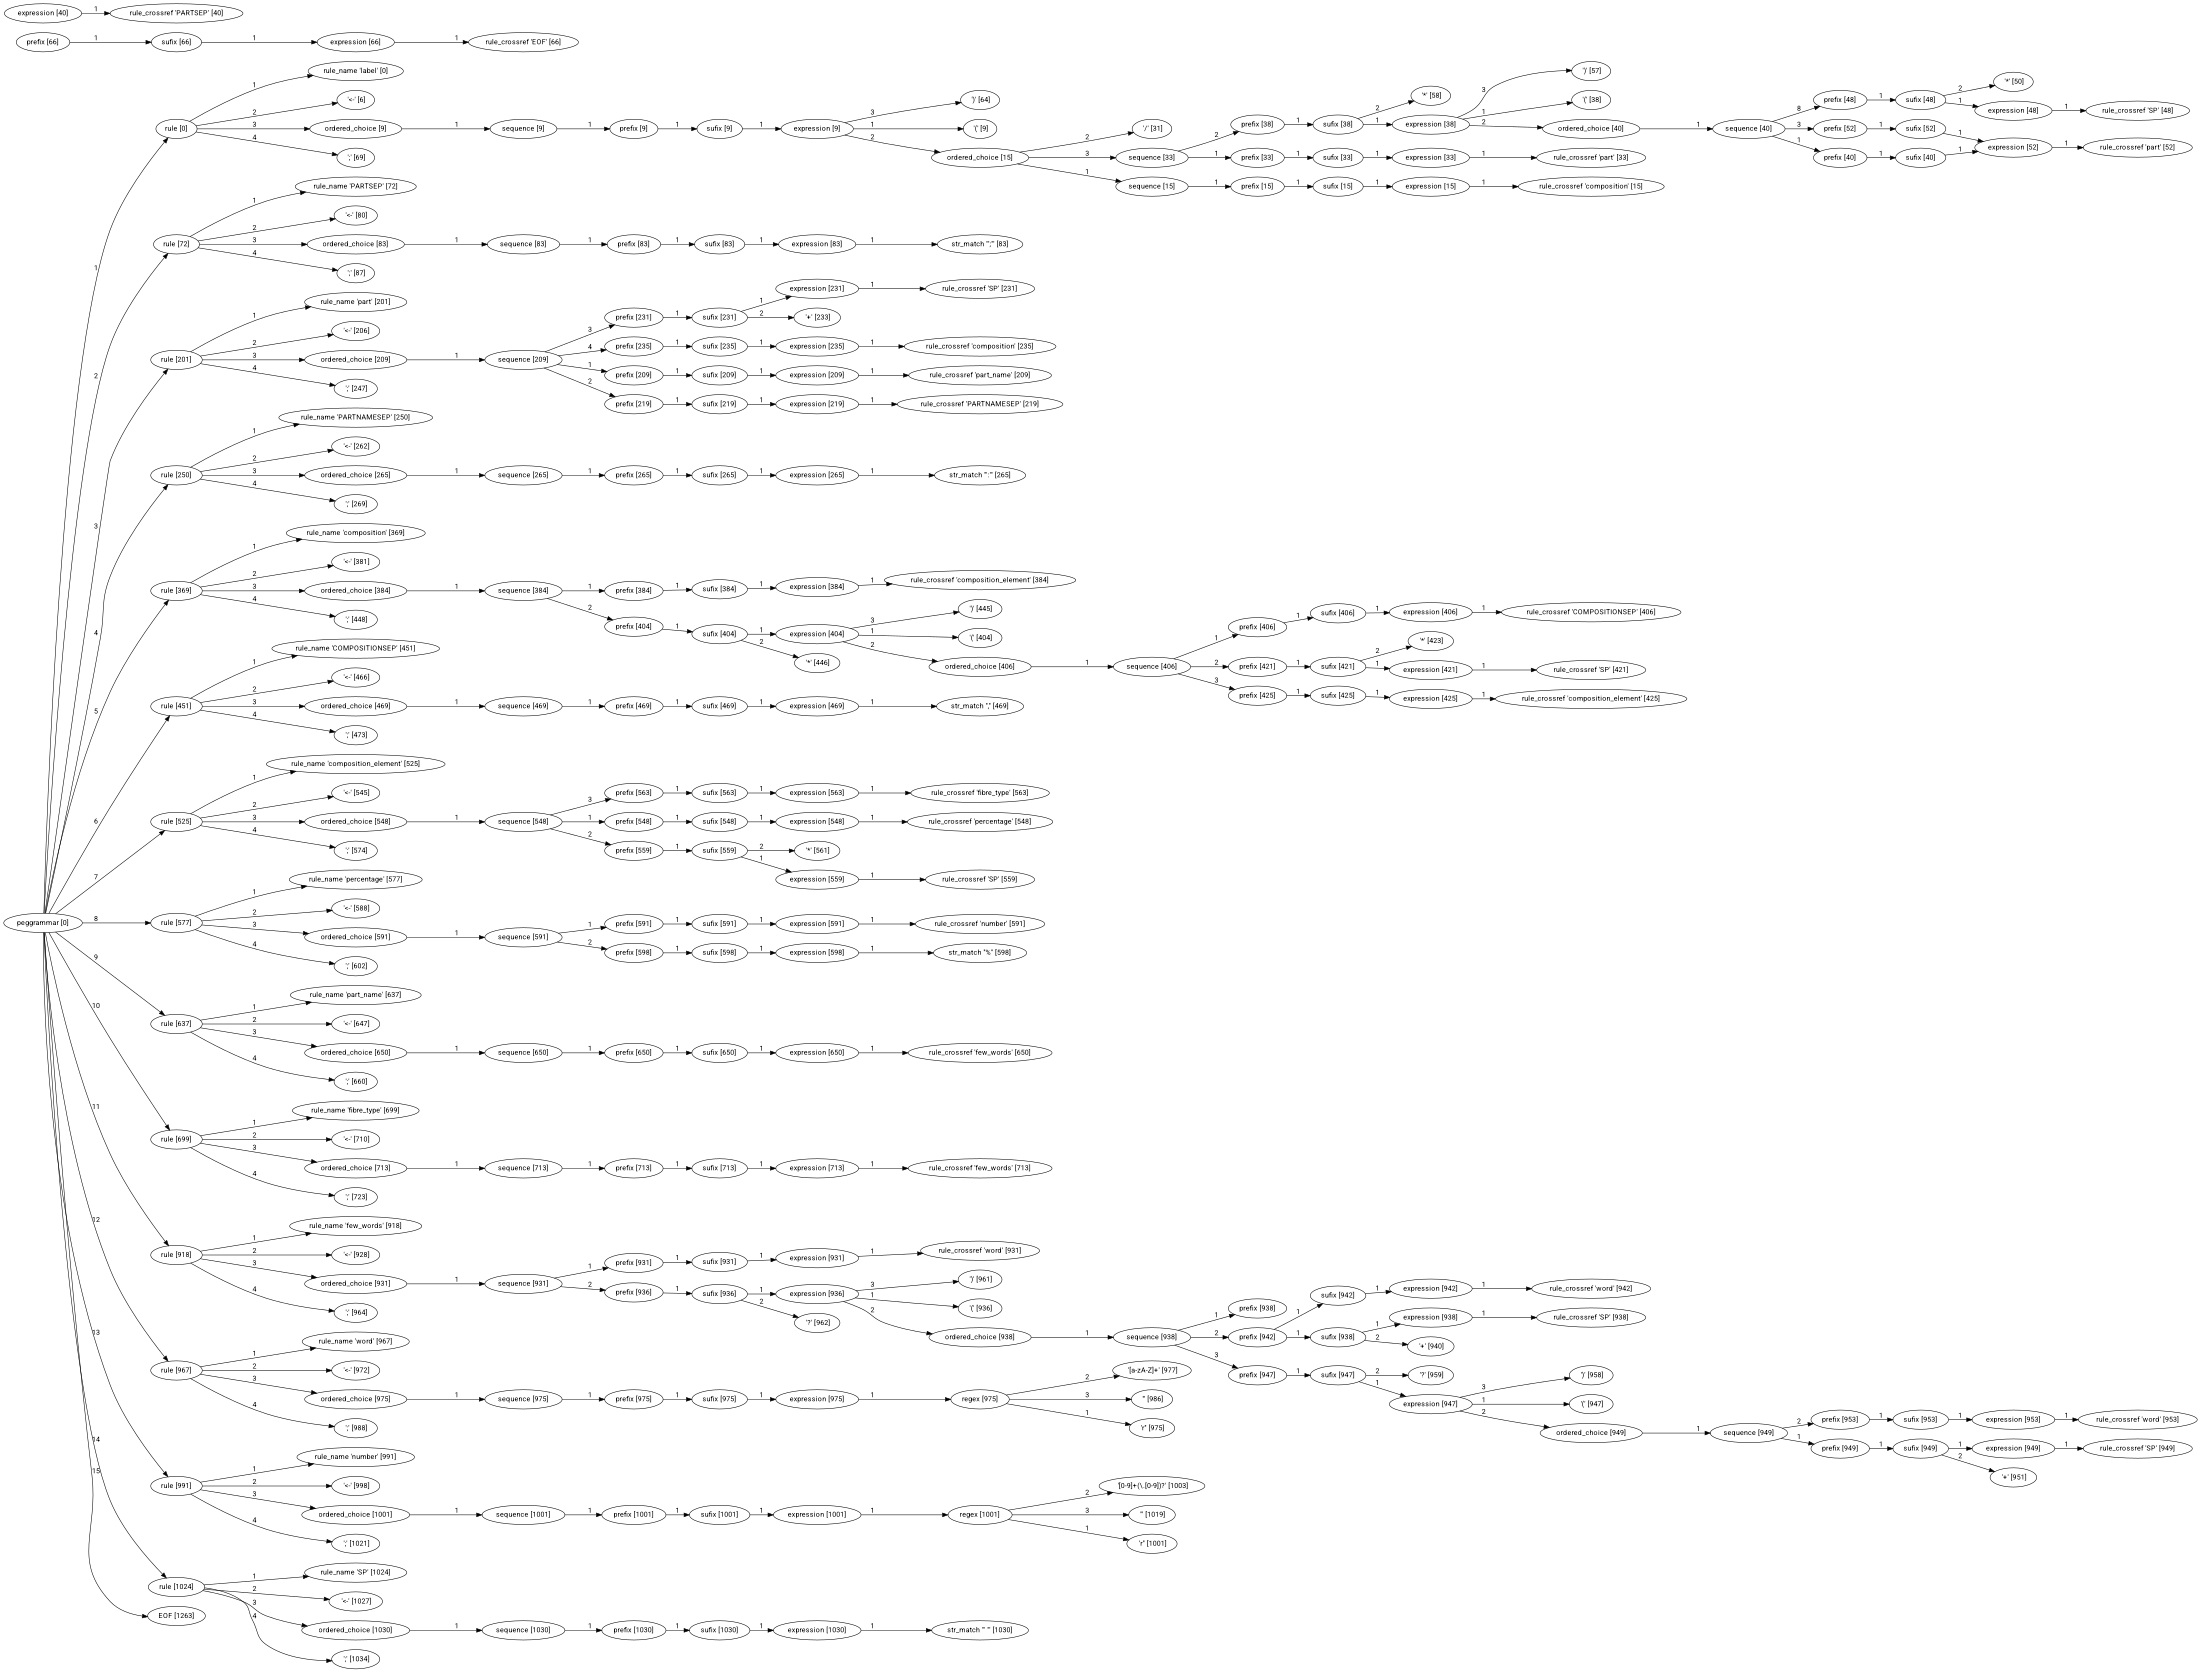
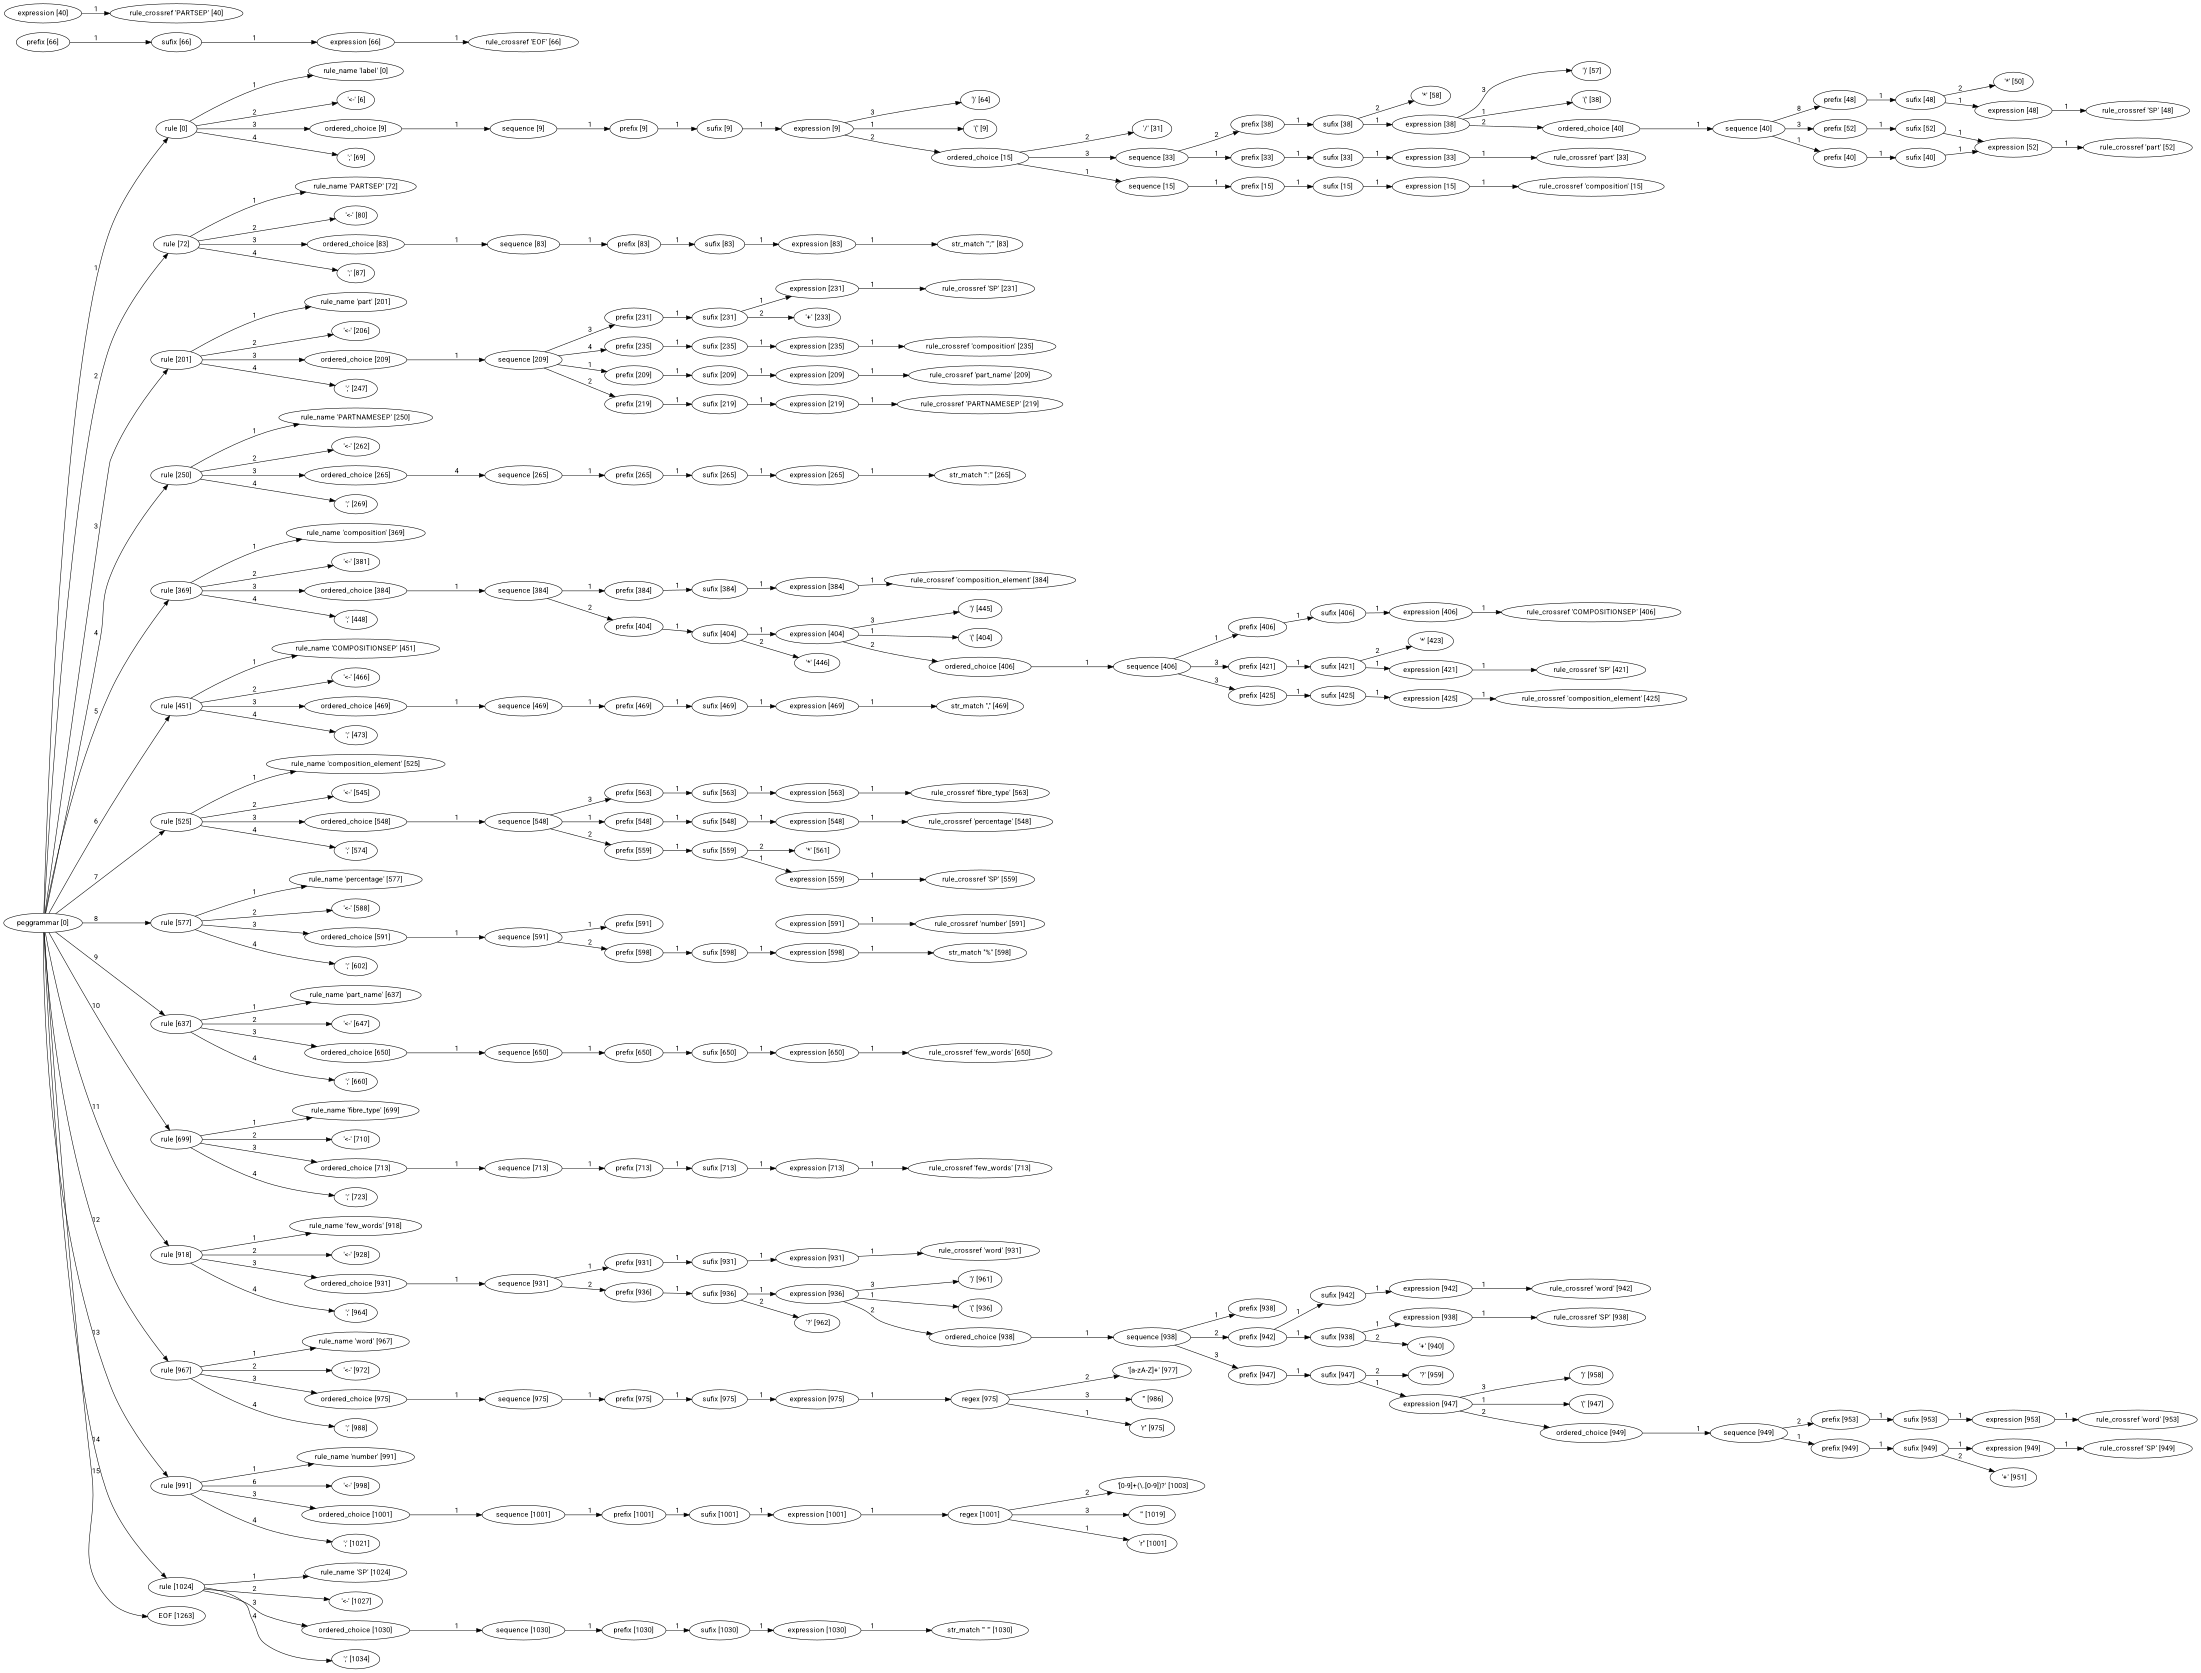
edge "ordered_choice [265]" -> "sequence [265]": label "1" -> "4"
edge "sequence [406]" -> "prefix [421]": label "2" -> "3"
node "sufix [591]": removed
edge "rule [991]" -> "'<-' [998]": label "2" -> "6"
